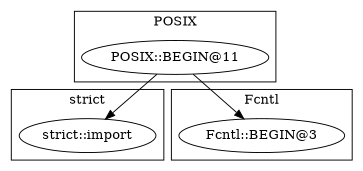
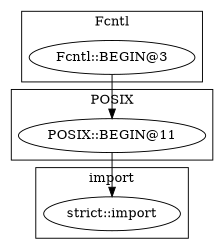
edge "POSIX::BEGIN@11" -> "Fcntl::BEGIN@3": reversed
cluster "strict": label "strict" -> "import"
